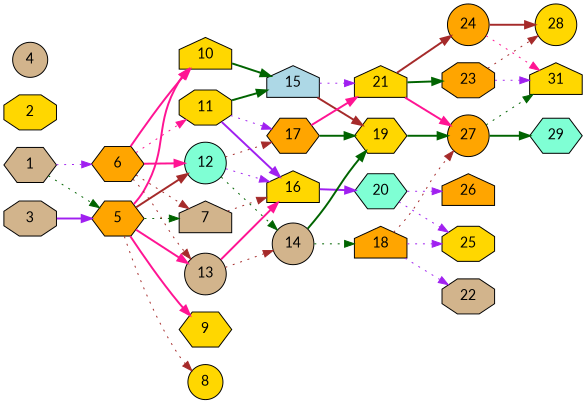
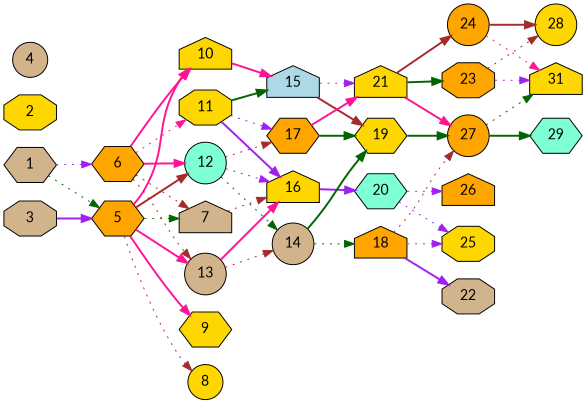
edge "10" -> "15": color darkgreen -> deeppink
edge "18" -> "22": style dotted -> bold
